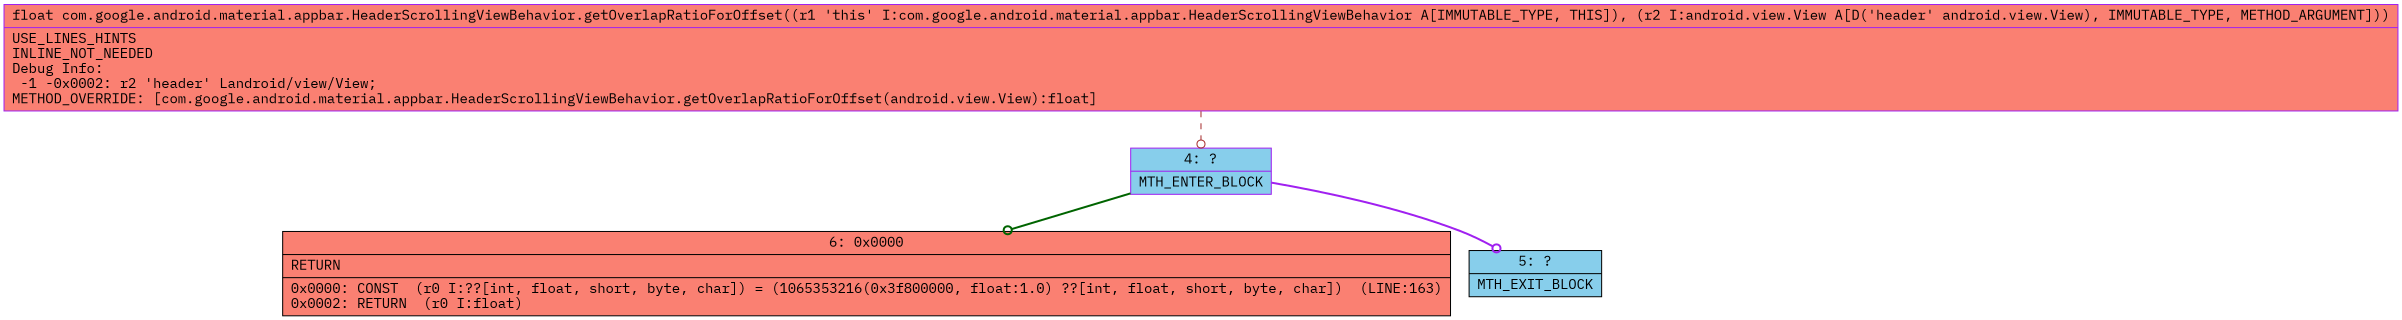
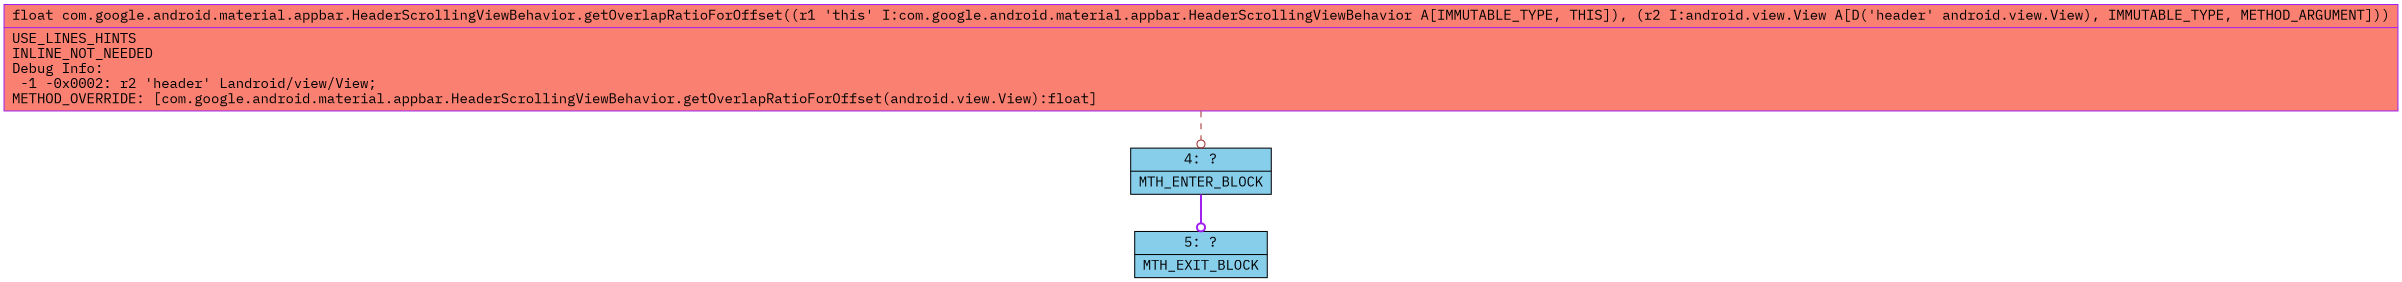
node "4: ?": color purple -> black
node "6: 0x0000": removed
